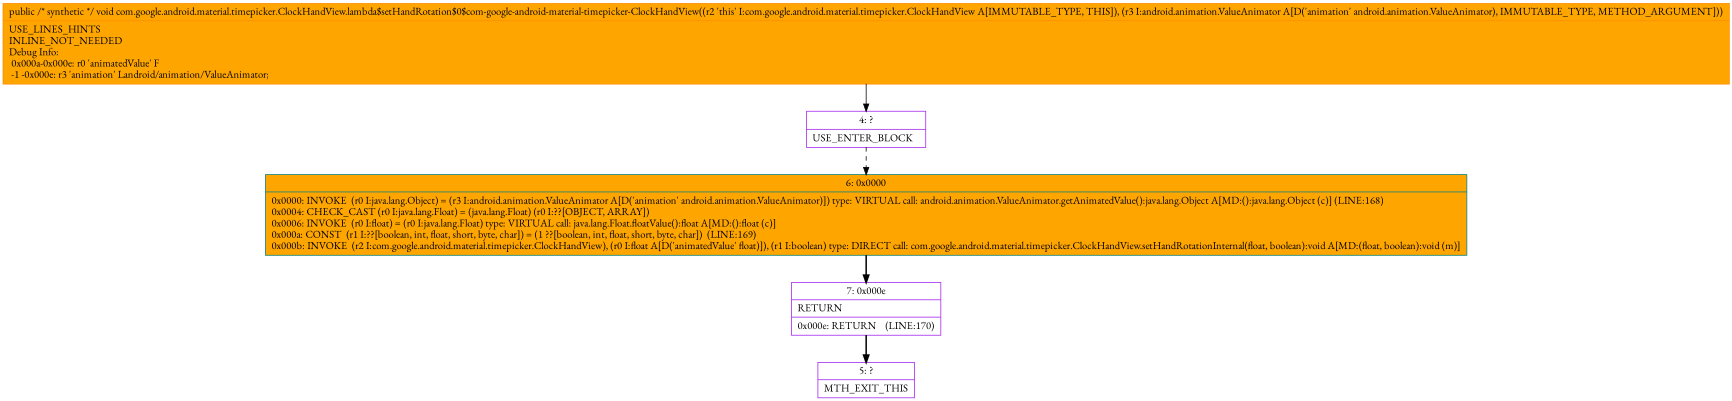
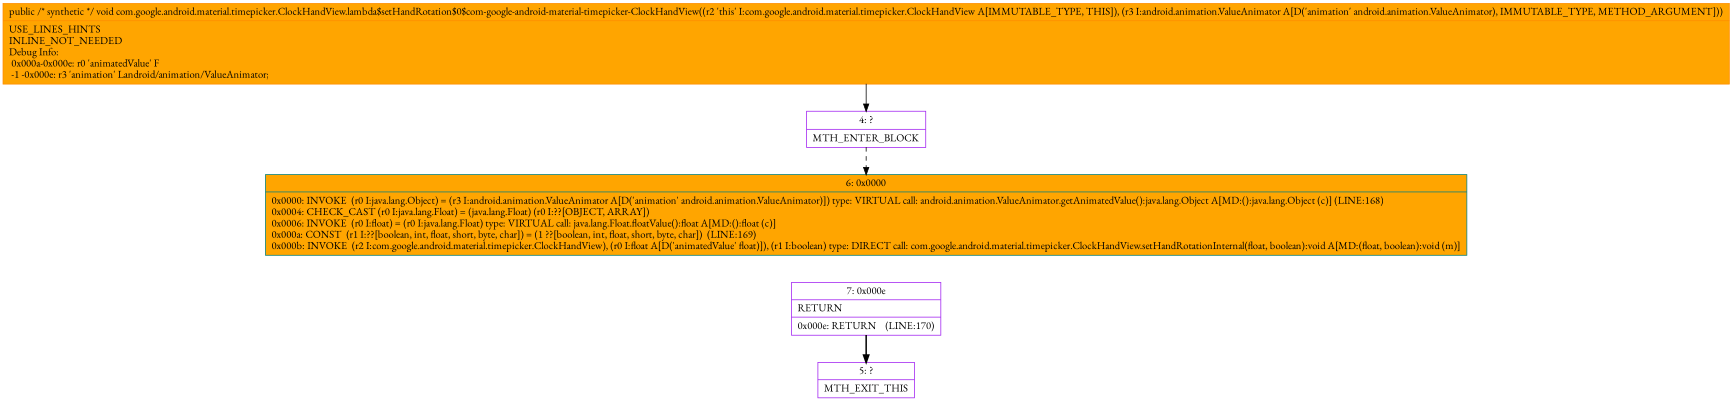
node "4: ?": text "USE_ENTER_BLOCK" -> "MTH_ENTER_BLOCK"
edge "6: 0x0000" -> "7: 0x000e": removed
